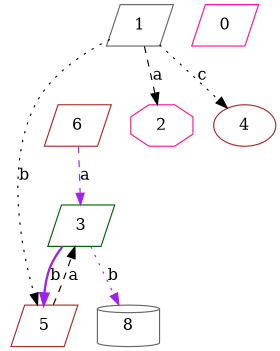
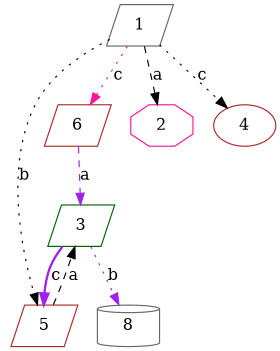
node "0": removed
edge "1" -> "6": added, label "c"
edge "3" -> "5": label "b" -> "c"
